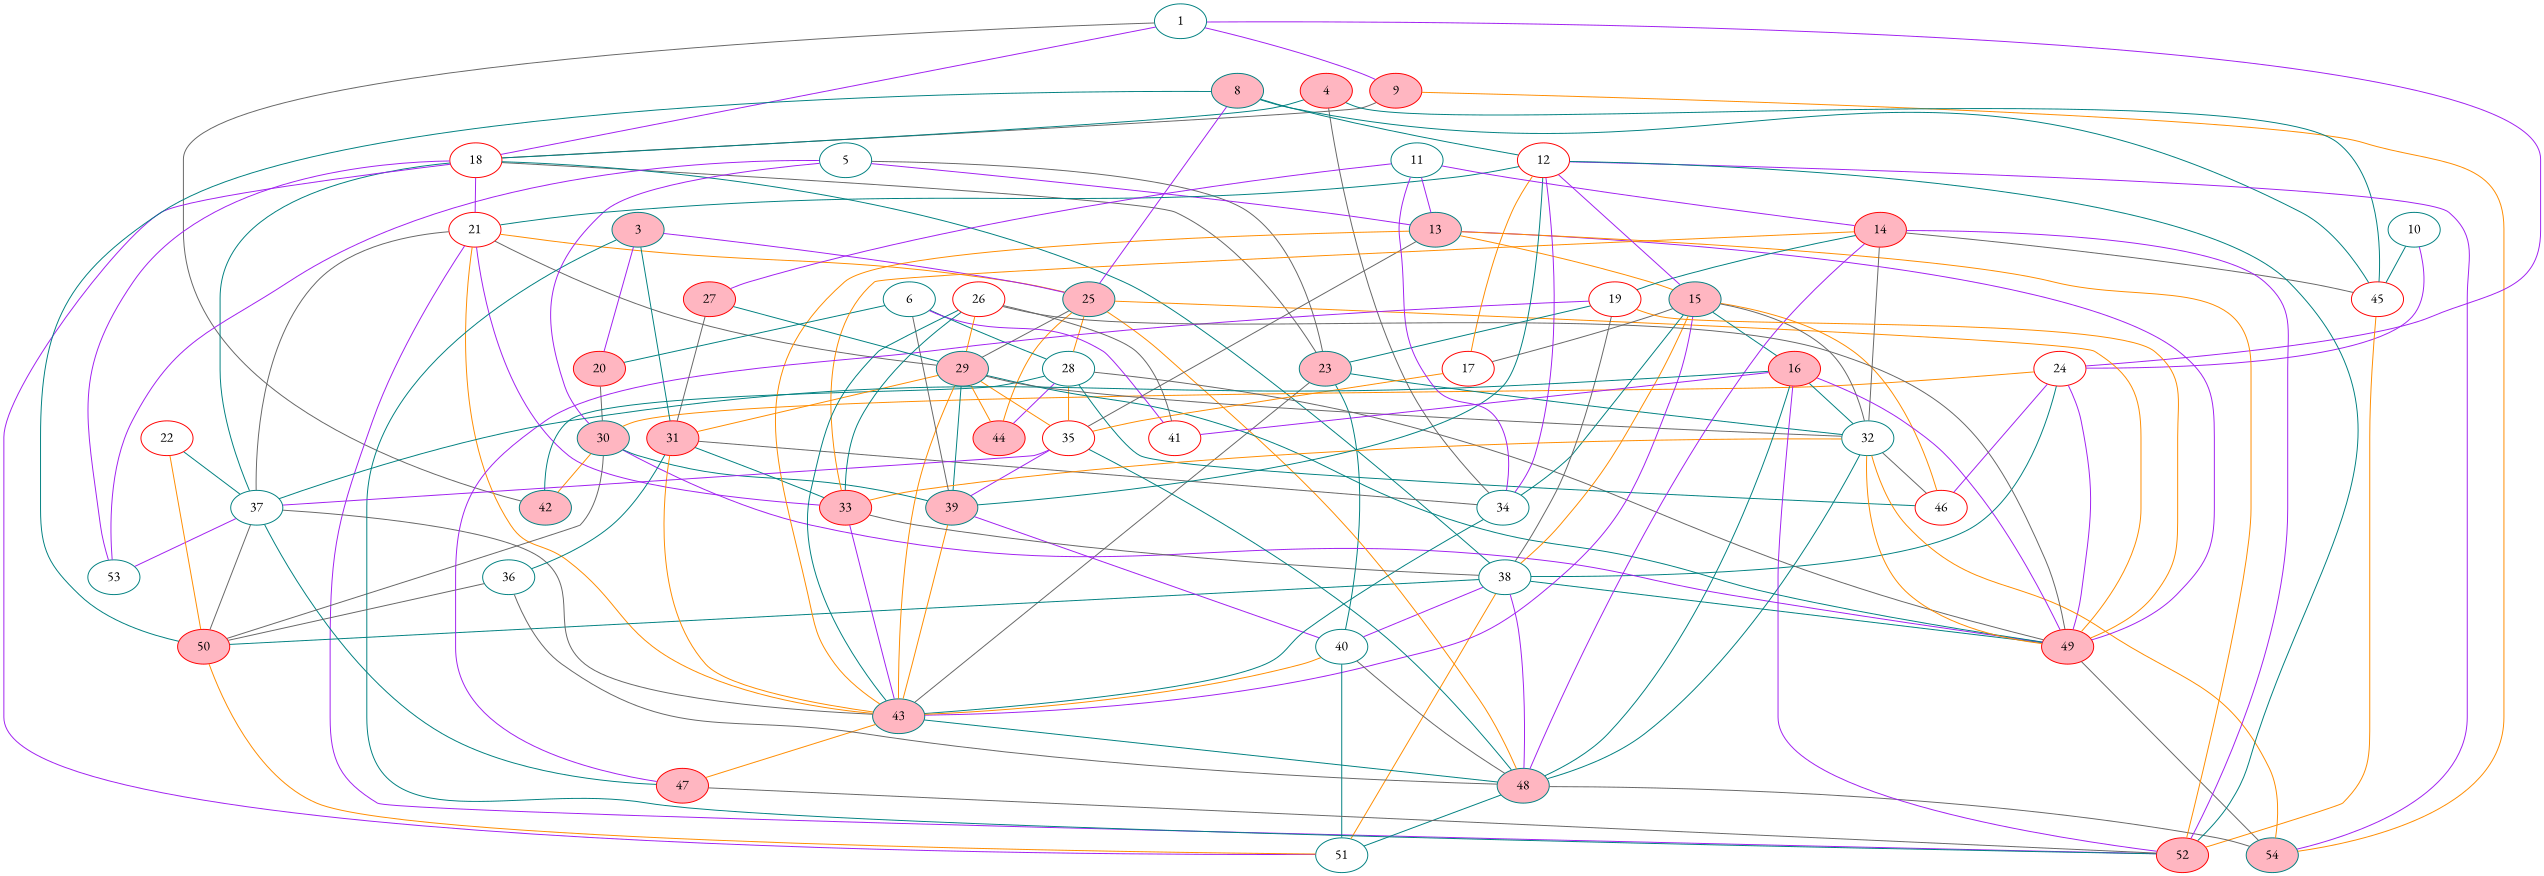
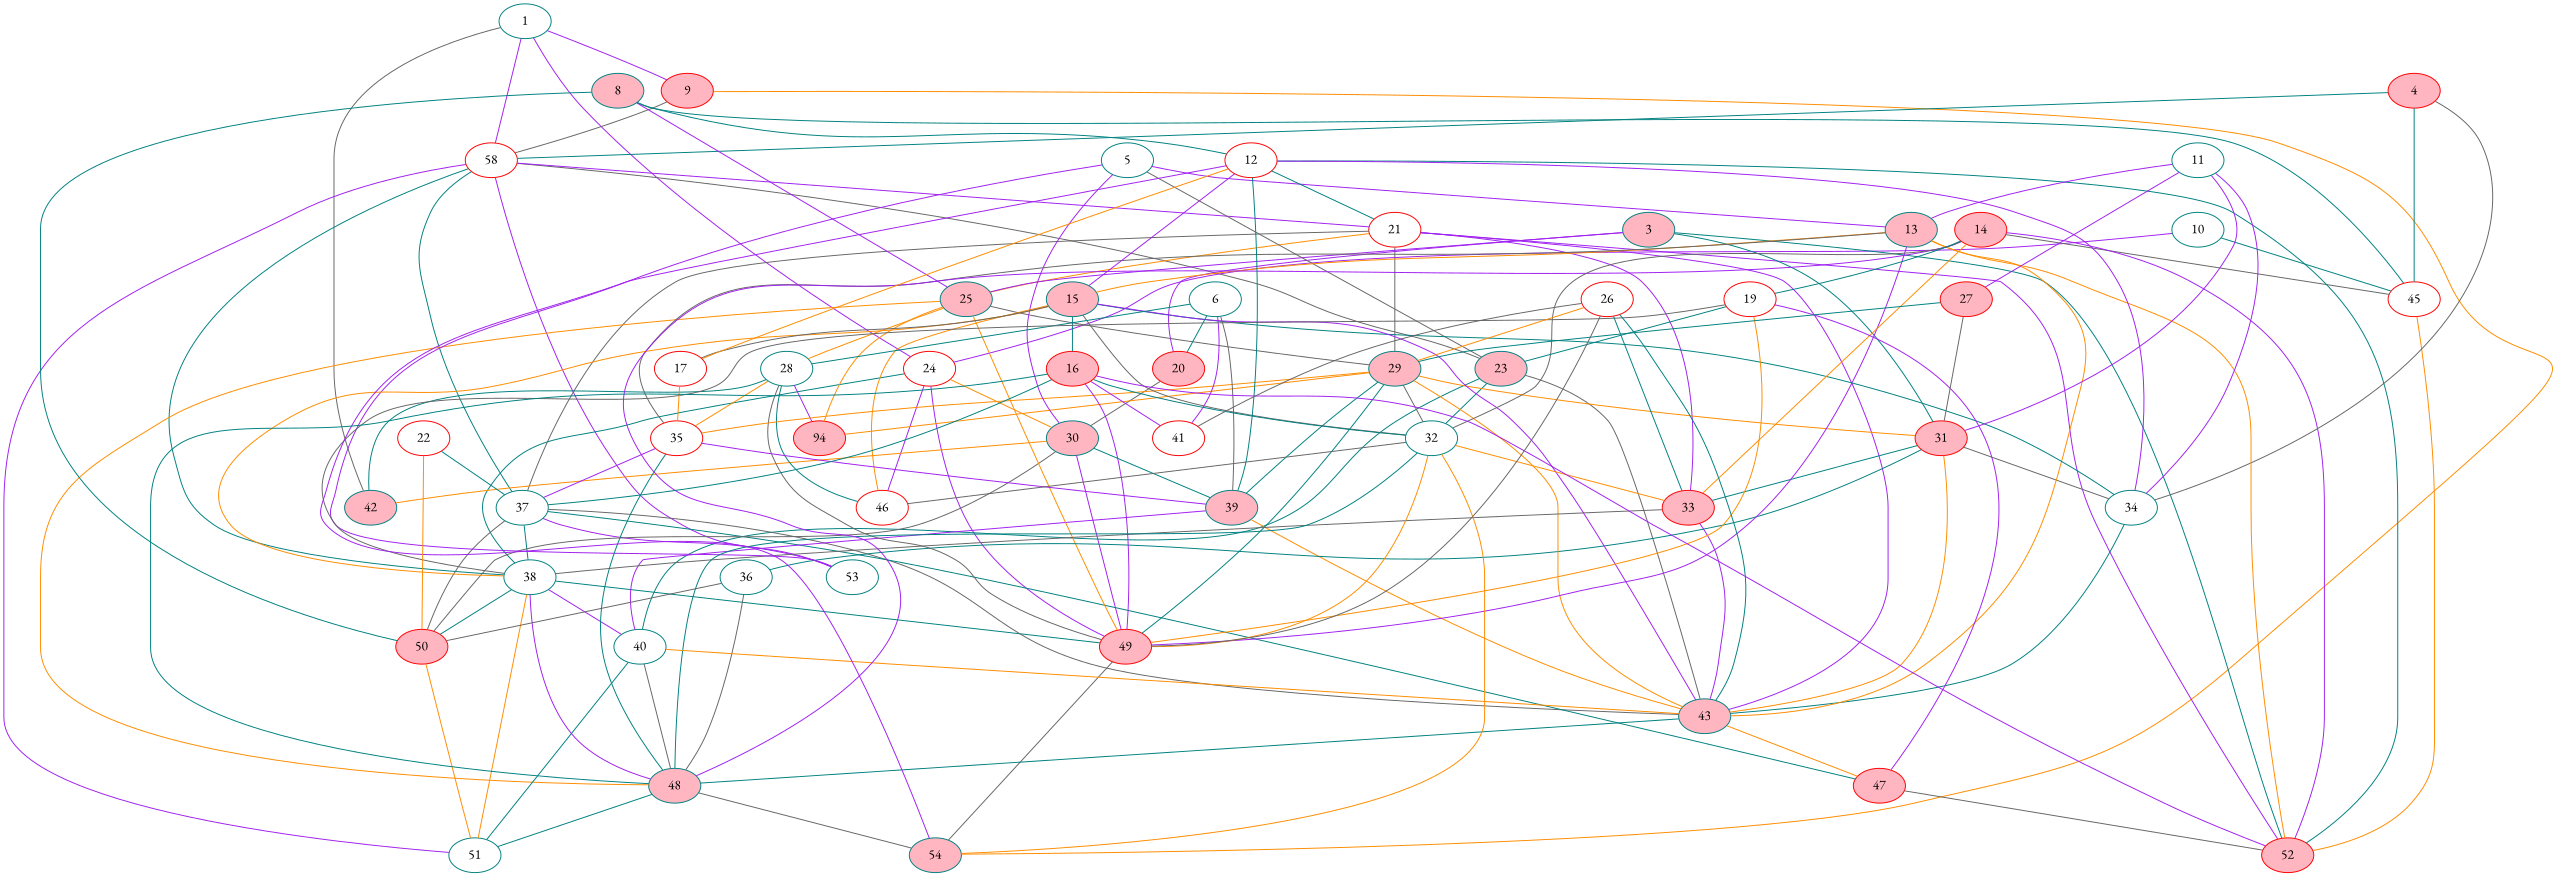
node "18": label "18" -> "58"
edge "11" -- "14": now "11" -- "31"
node "44": label "44" -> "94"
edge "37" -- "38": added
edge "21" -- "43": color darkorange -> purple
